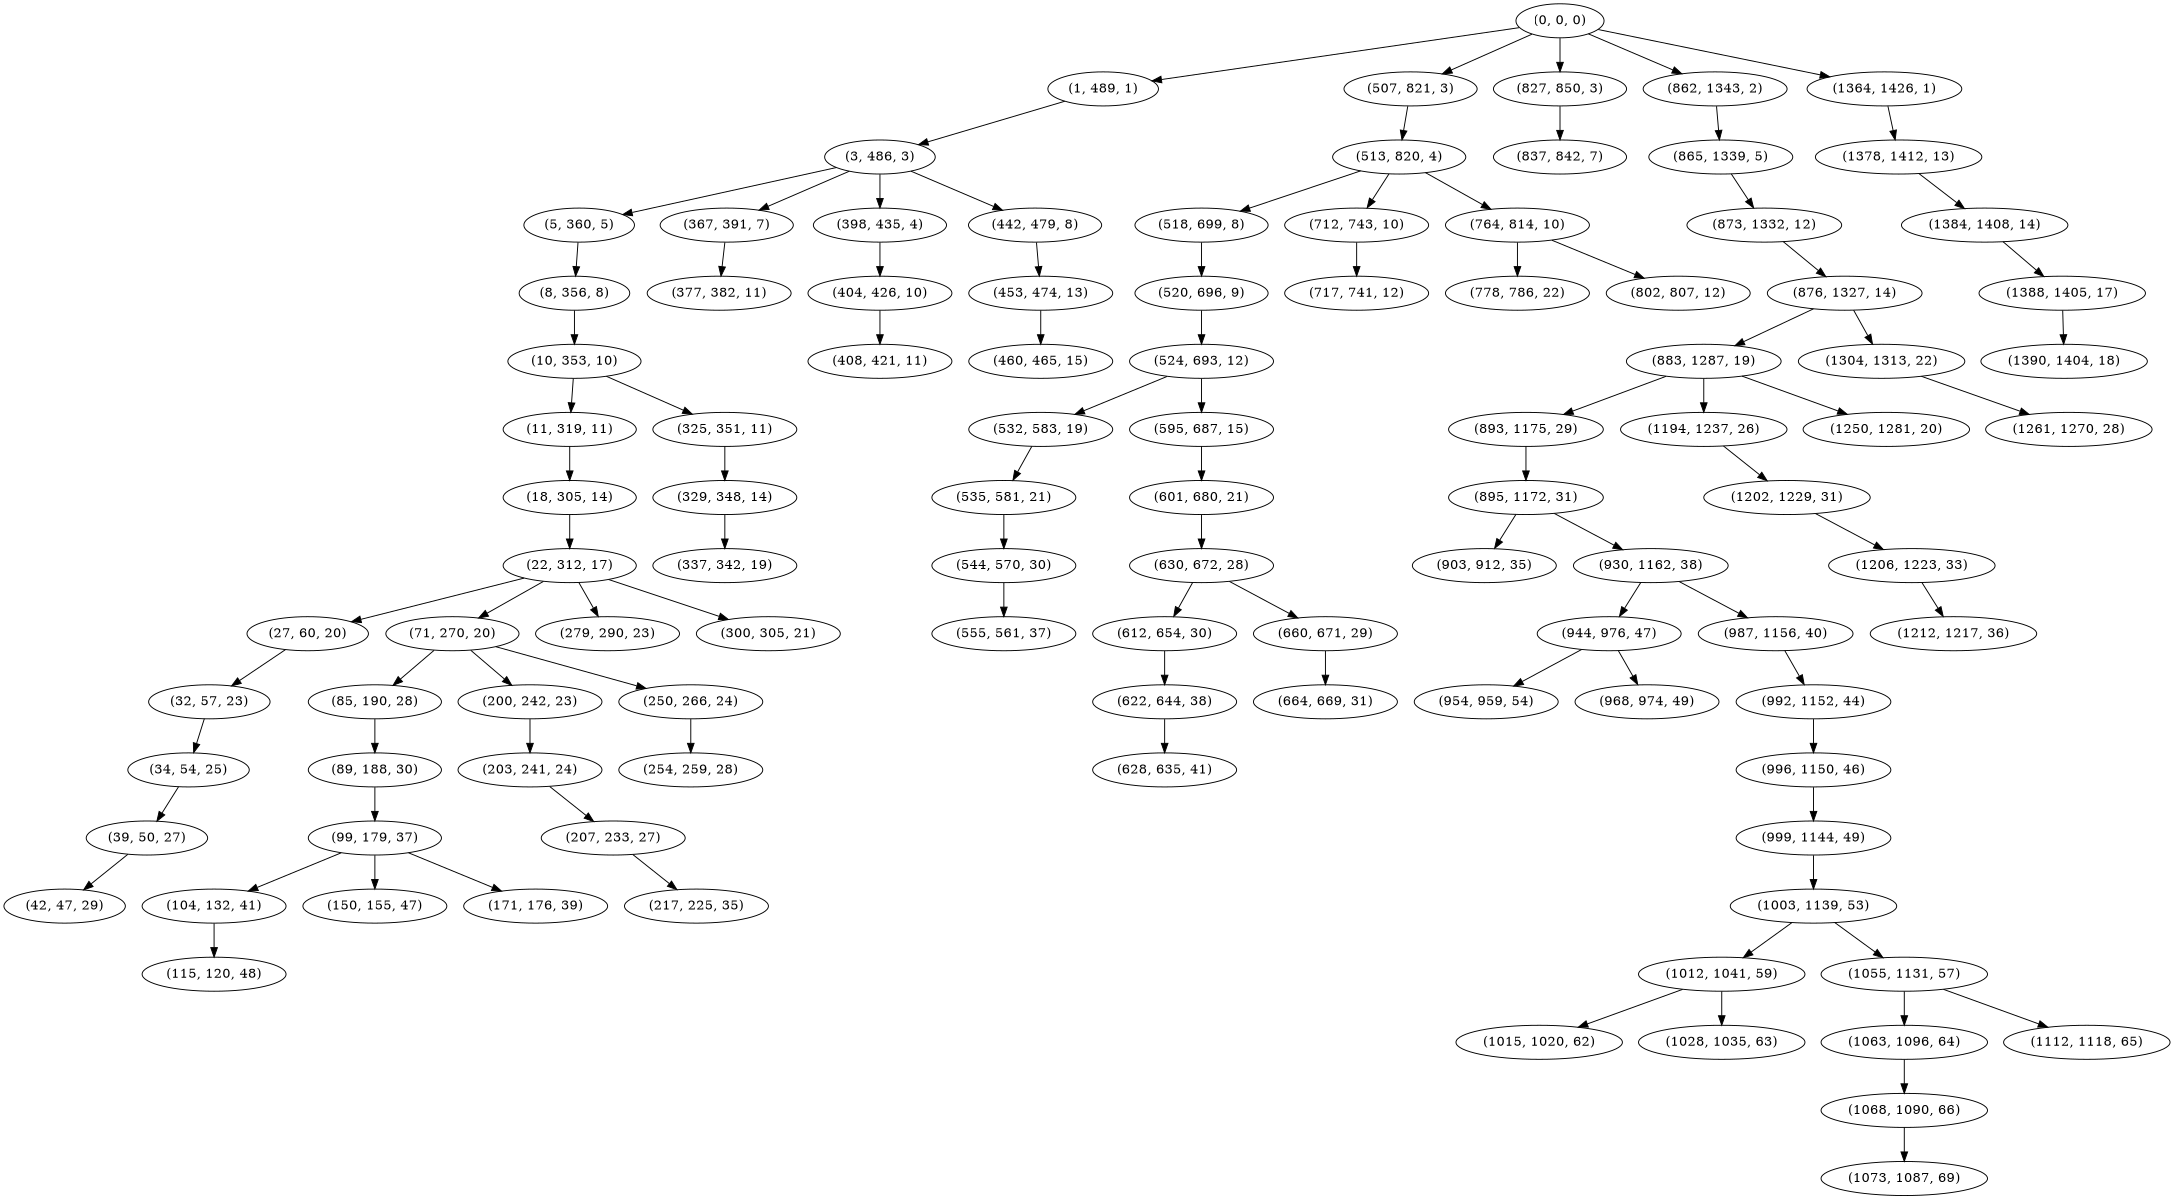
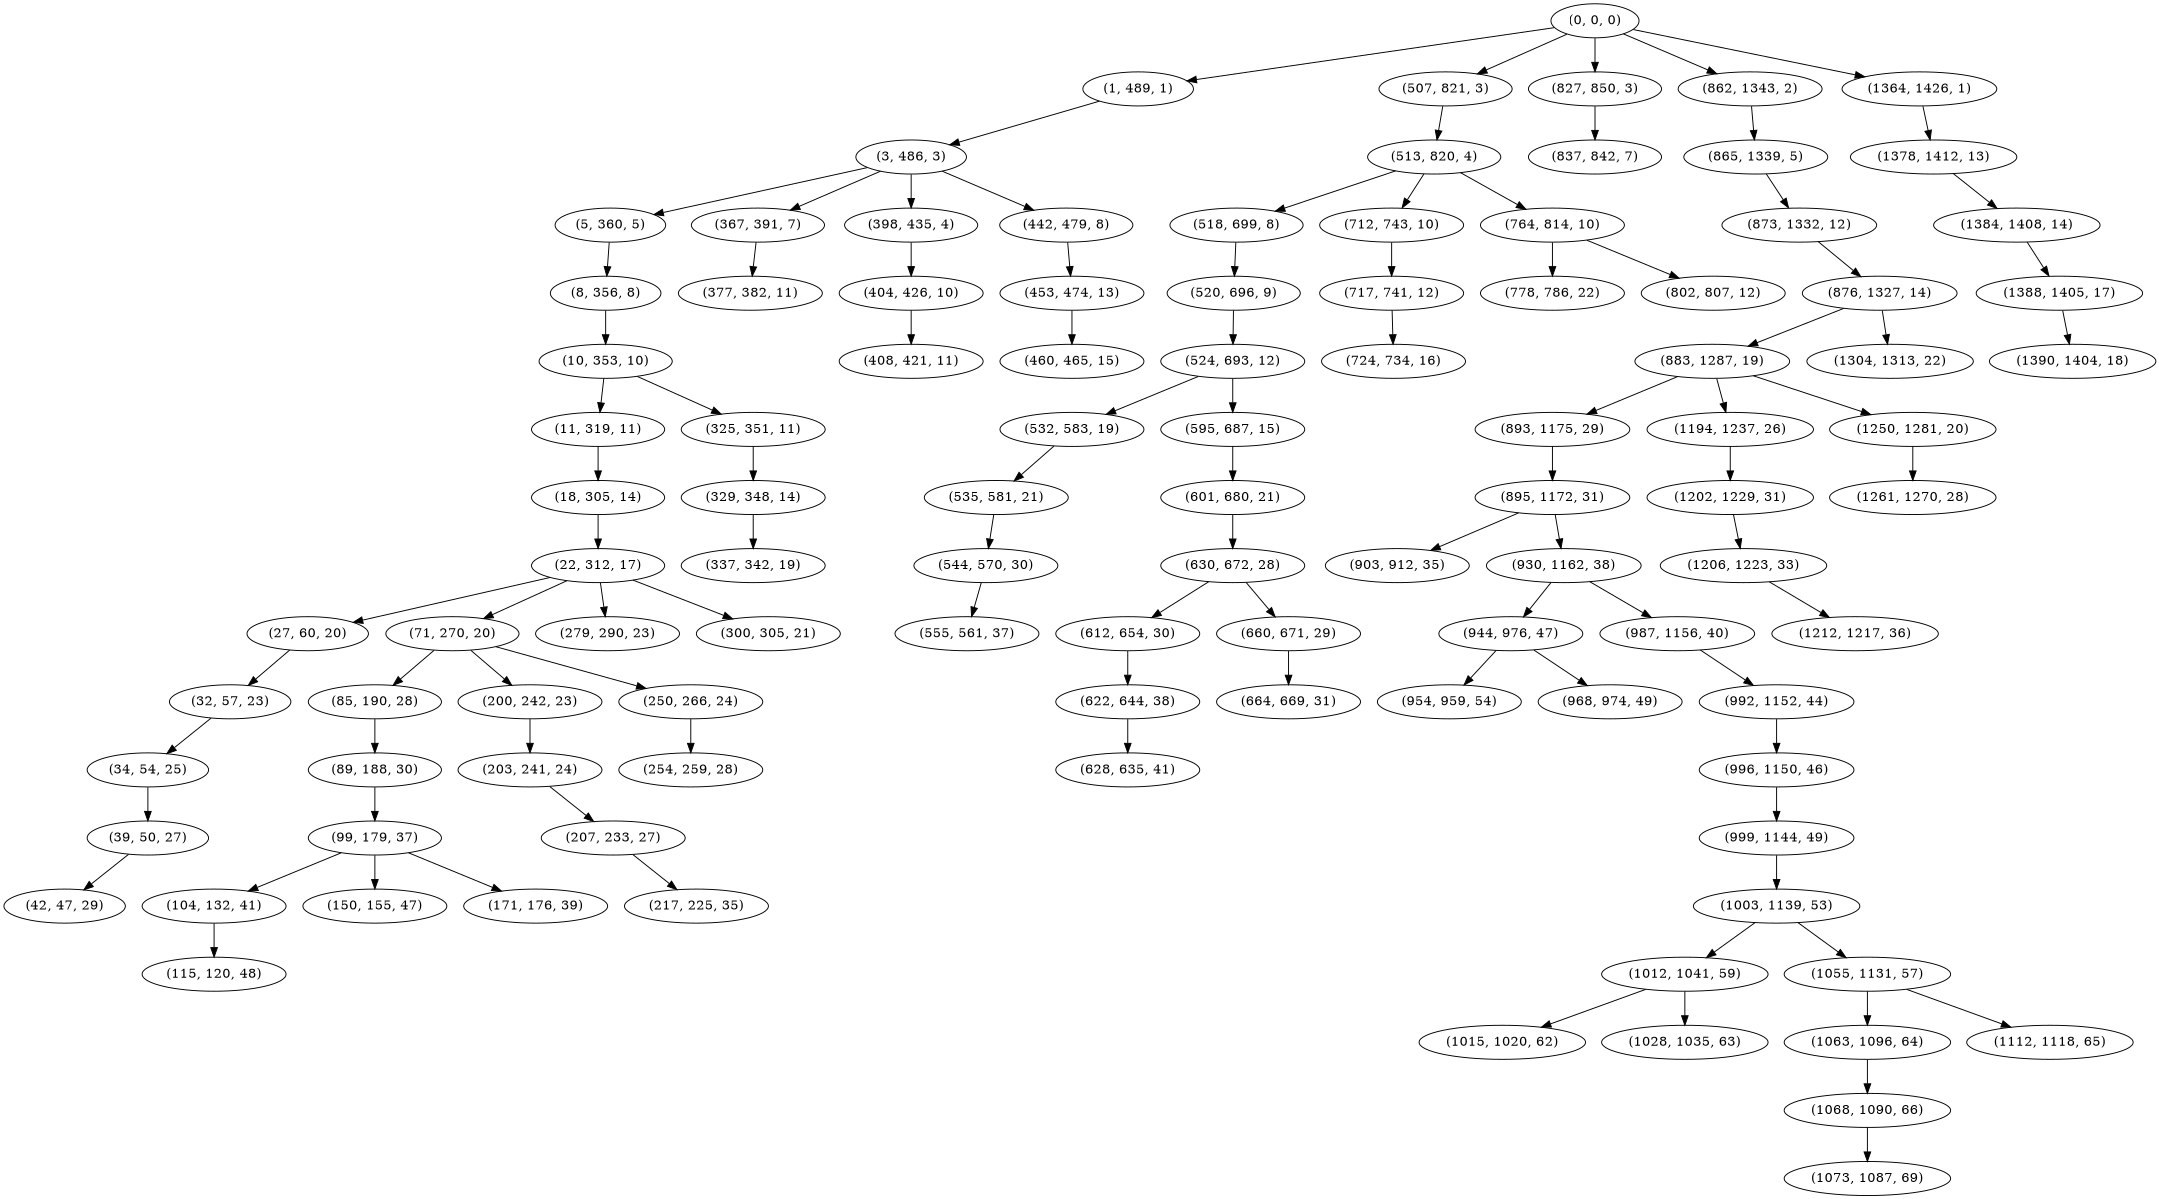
node "(724, 734, 16)": added
edge "(1304, 1313, 22)" -> "(1261, 1270, 28)": now "(1250, 1281, 20)" -> "(1261, 1270, 28)"
